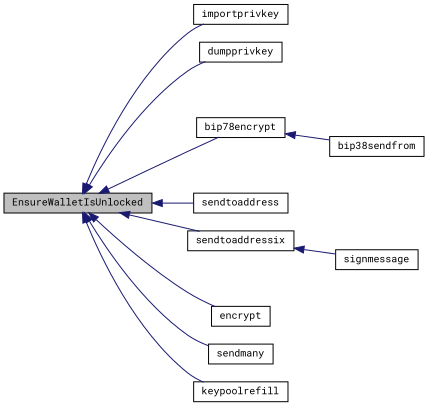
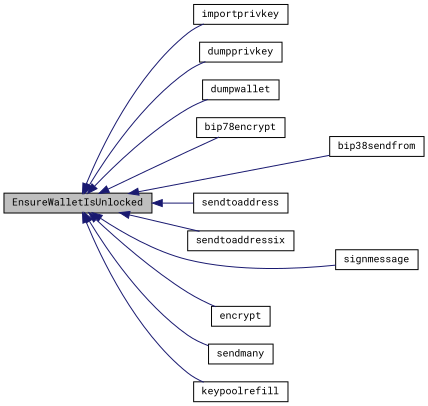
node "dumpwallet": added
edge "bip38sendfrom" -> "bip78encrypt": now "bip38sendfrom" -> "EnsureWalletIsUnlocked"
edge "signmessage" -> "sendtoaddressix": now "signmessage" -> "EnsureWalletIsUnlocked"
